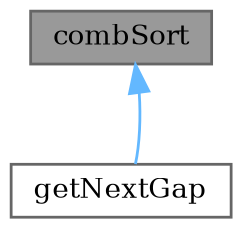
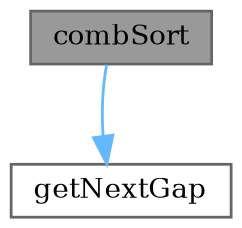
edge "getNextGap" -> "combSort": reversed
